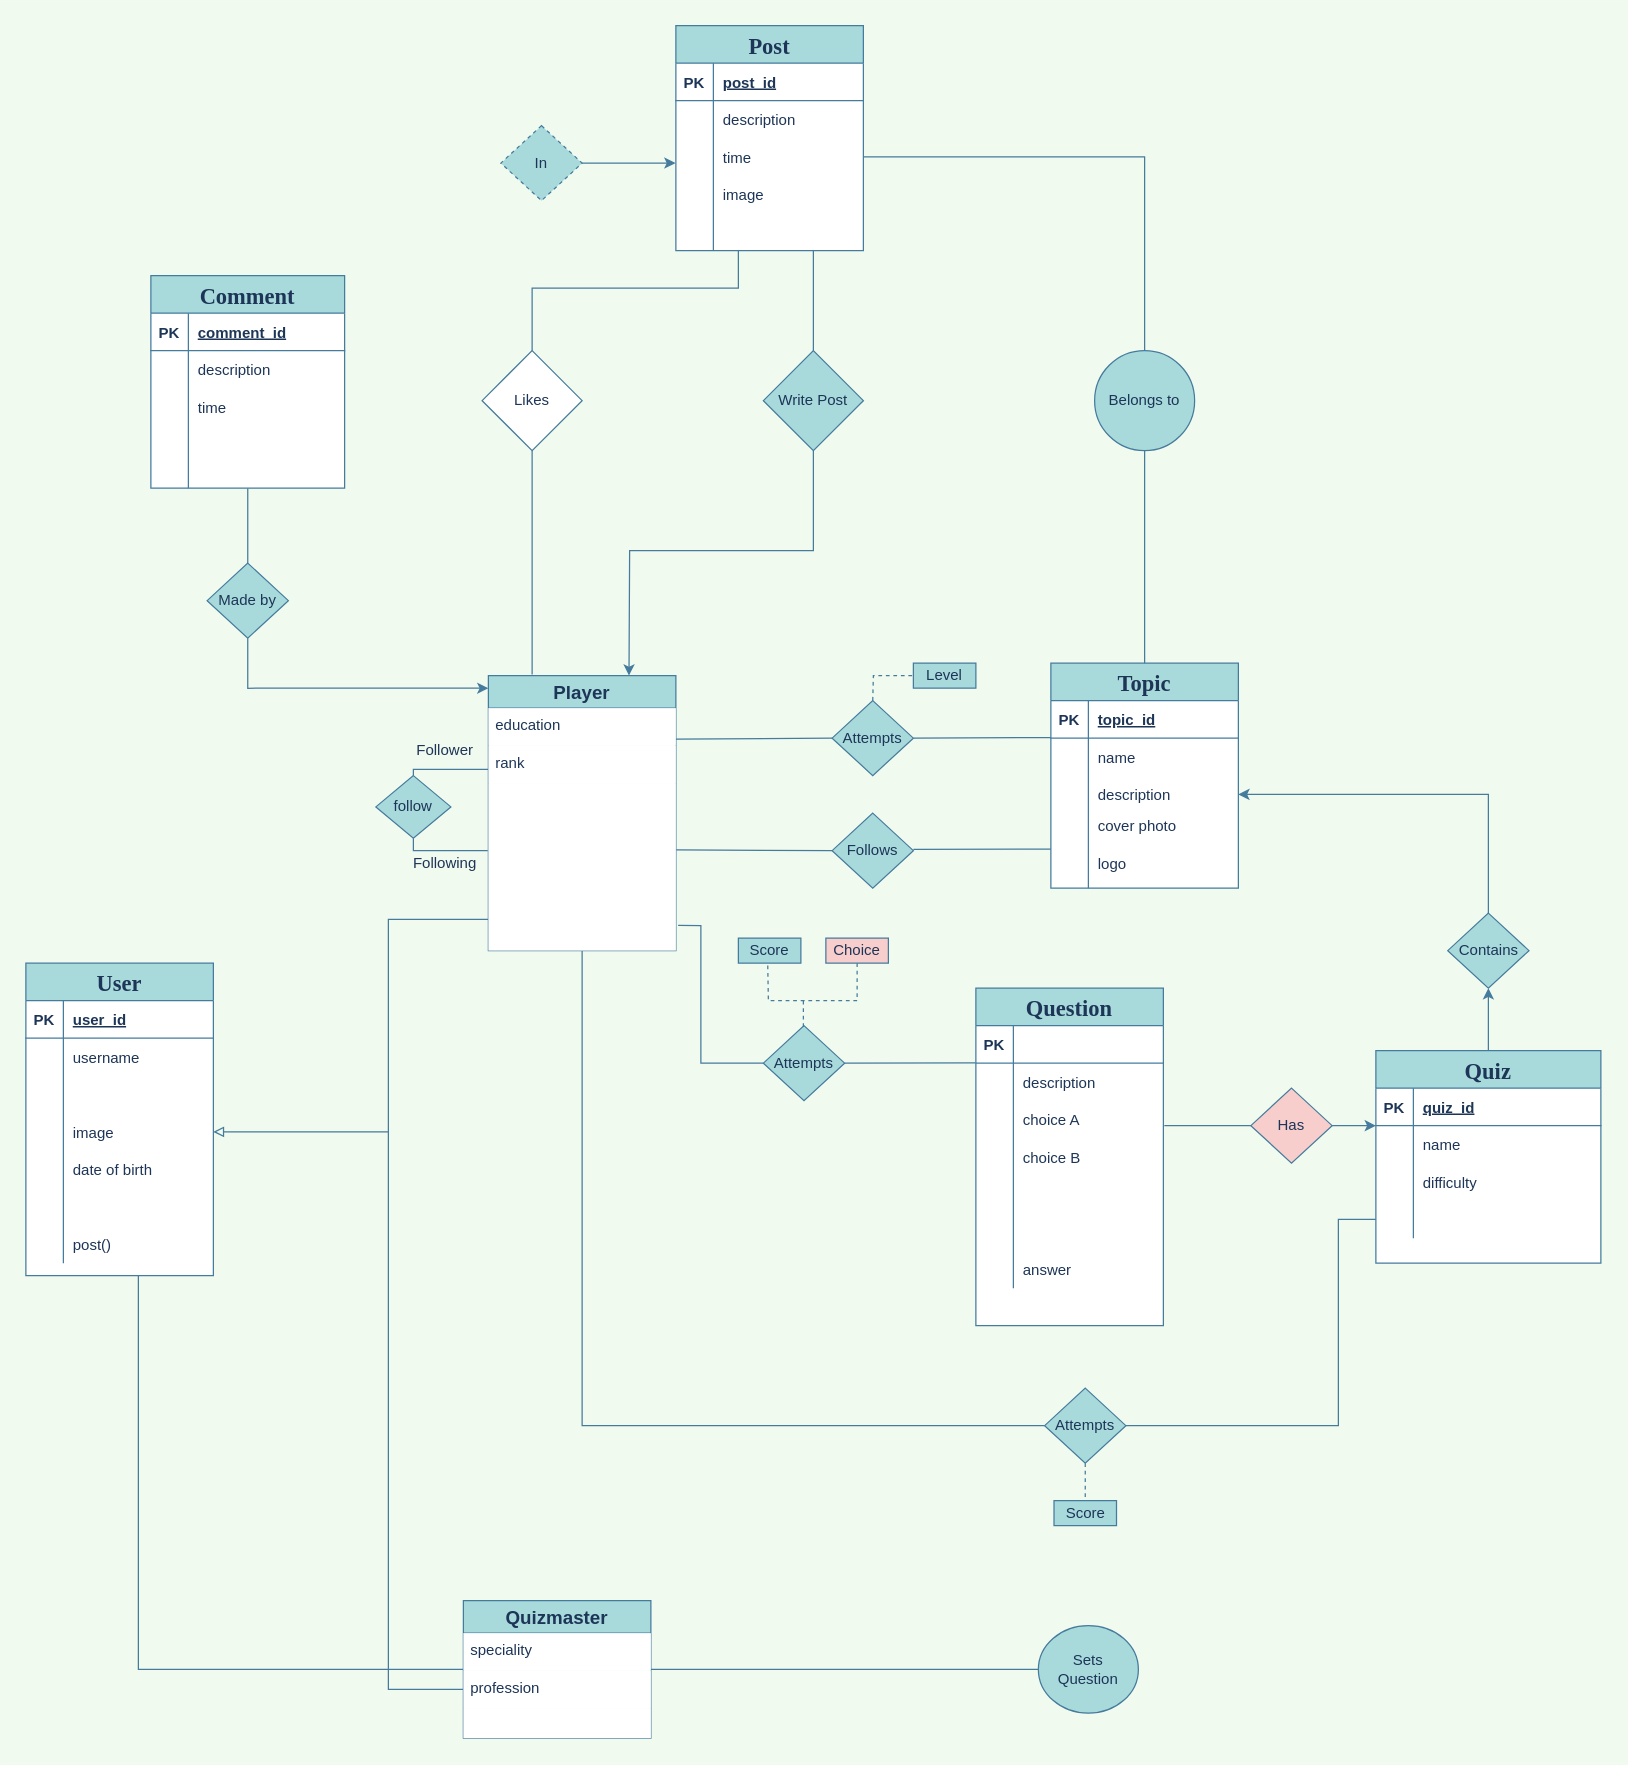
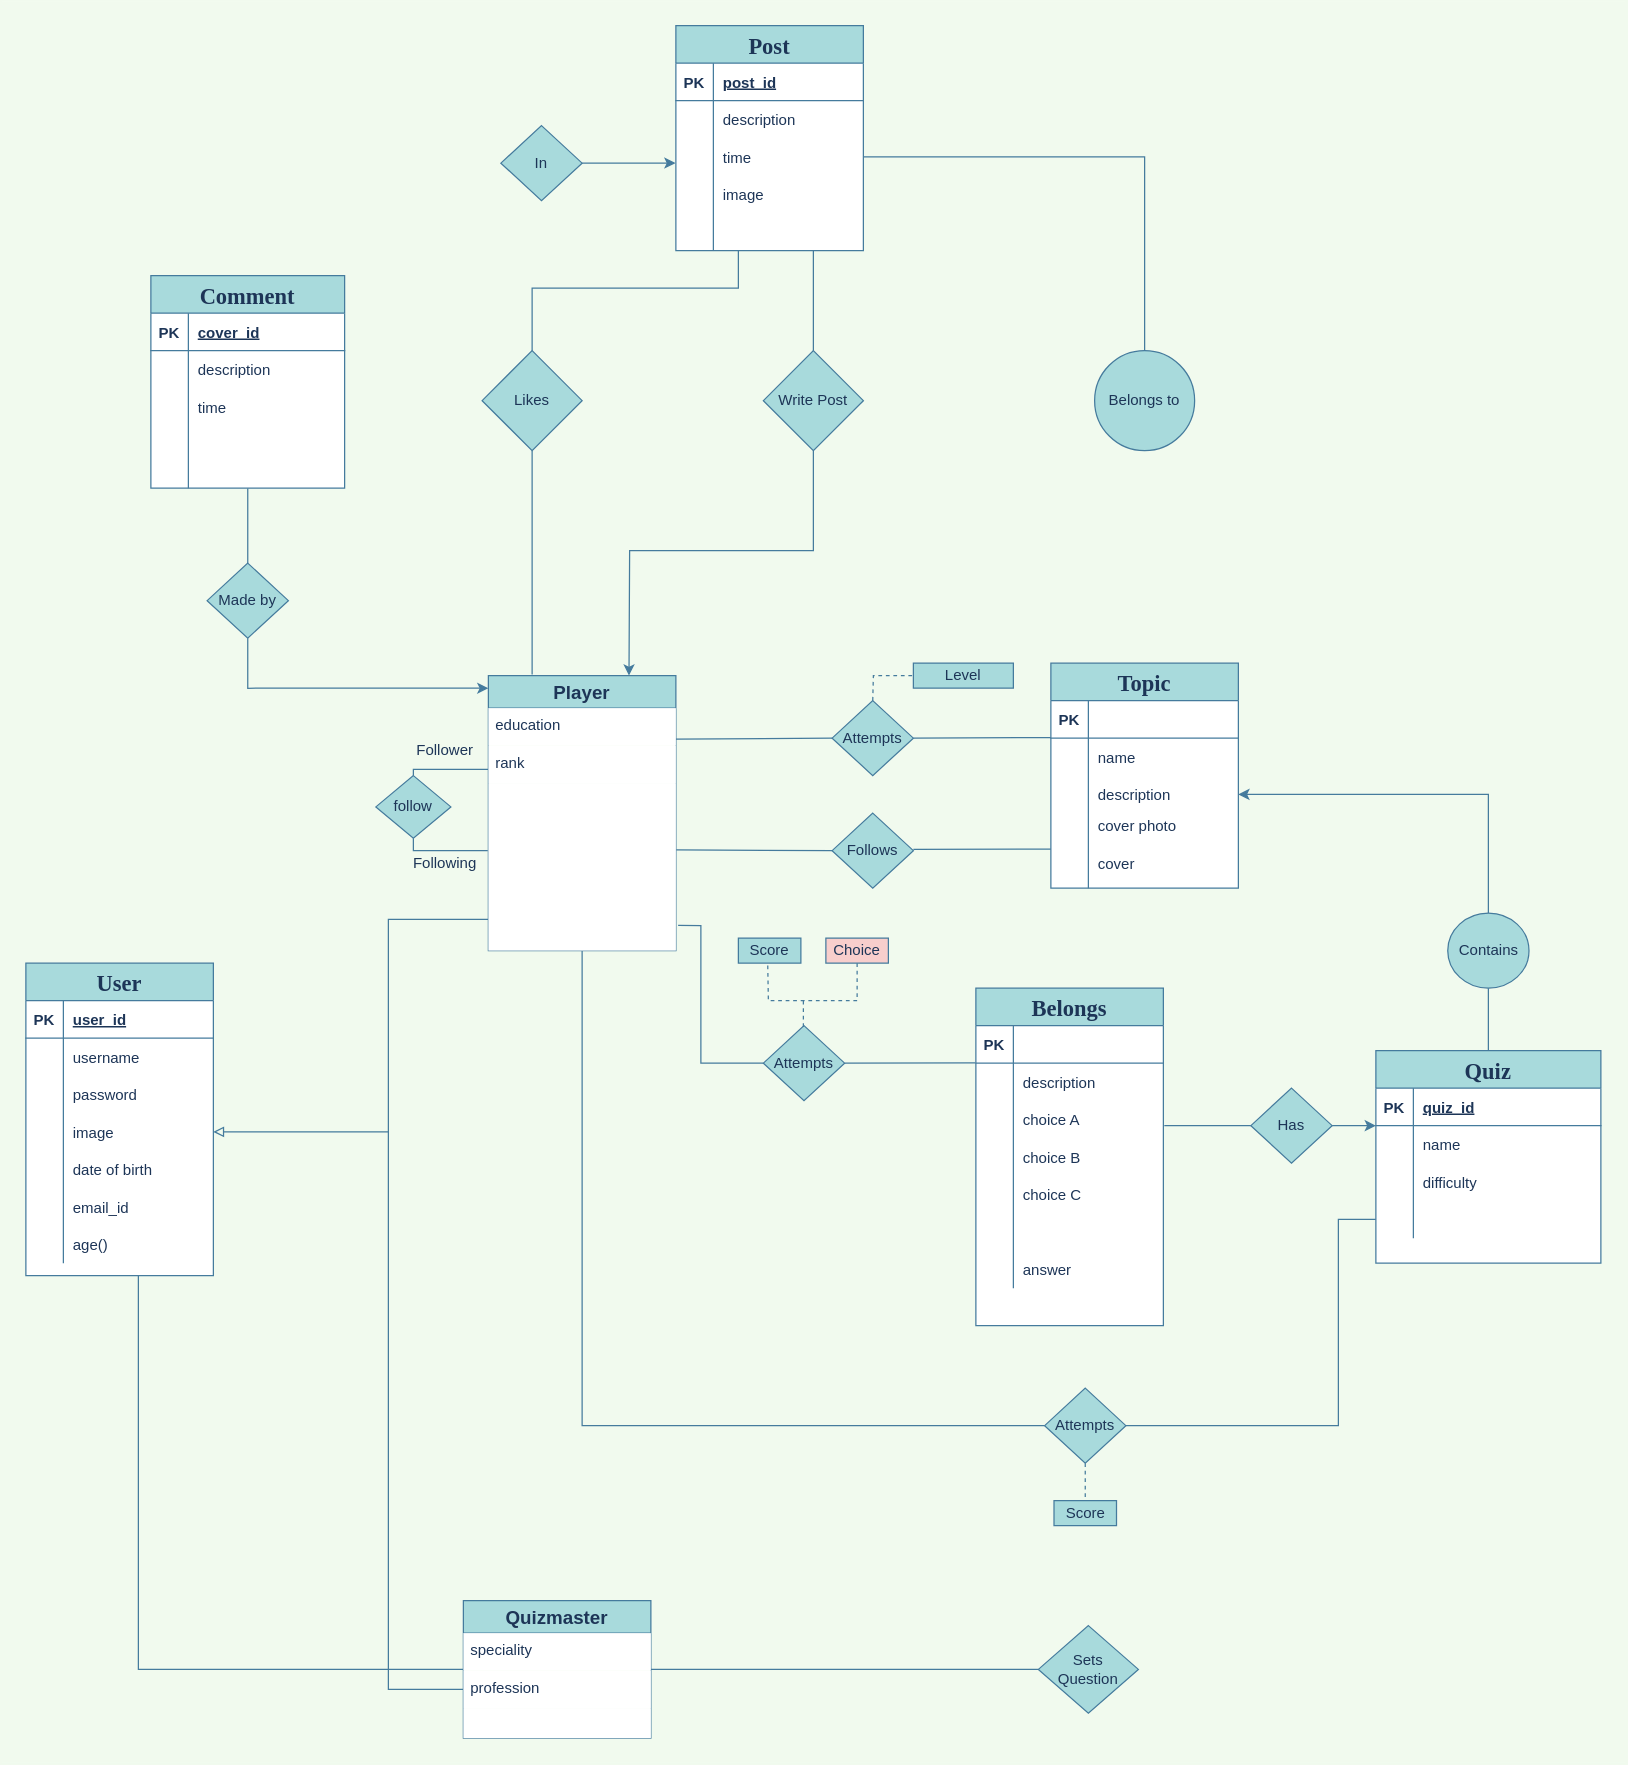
node "In": style dashed -> solid
node "comment_id": label "comment_id" -> "cover_id"
node "Likes": fillcolor #ffffff -> #a8dadc
edge "Belongs to" -- "Topic": removed
node "Level": size 63x25 -> 100x25
node "topic_id": removed
node "logo": label "logo" -> "cover"
node "Contains": shape diamond -> ellipse
edge "Quiz" -> "Contains": arrowhead classic -> none
node "Question": label "Question" -> "Belongs"
node "password": added
node "Has": fillcolor #f8cecc -> #a8dadc
node "choice C": added
node "email_id": added
node "post()": label "post()" -> "age()"
node "Sets Question": shape ellipse -> diamond
